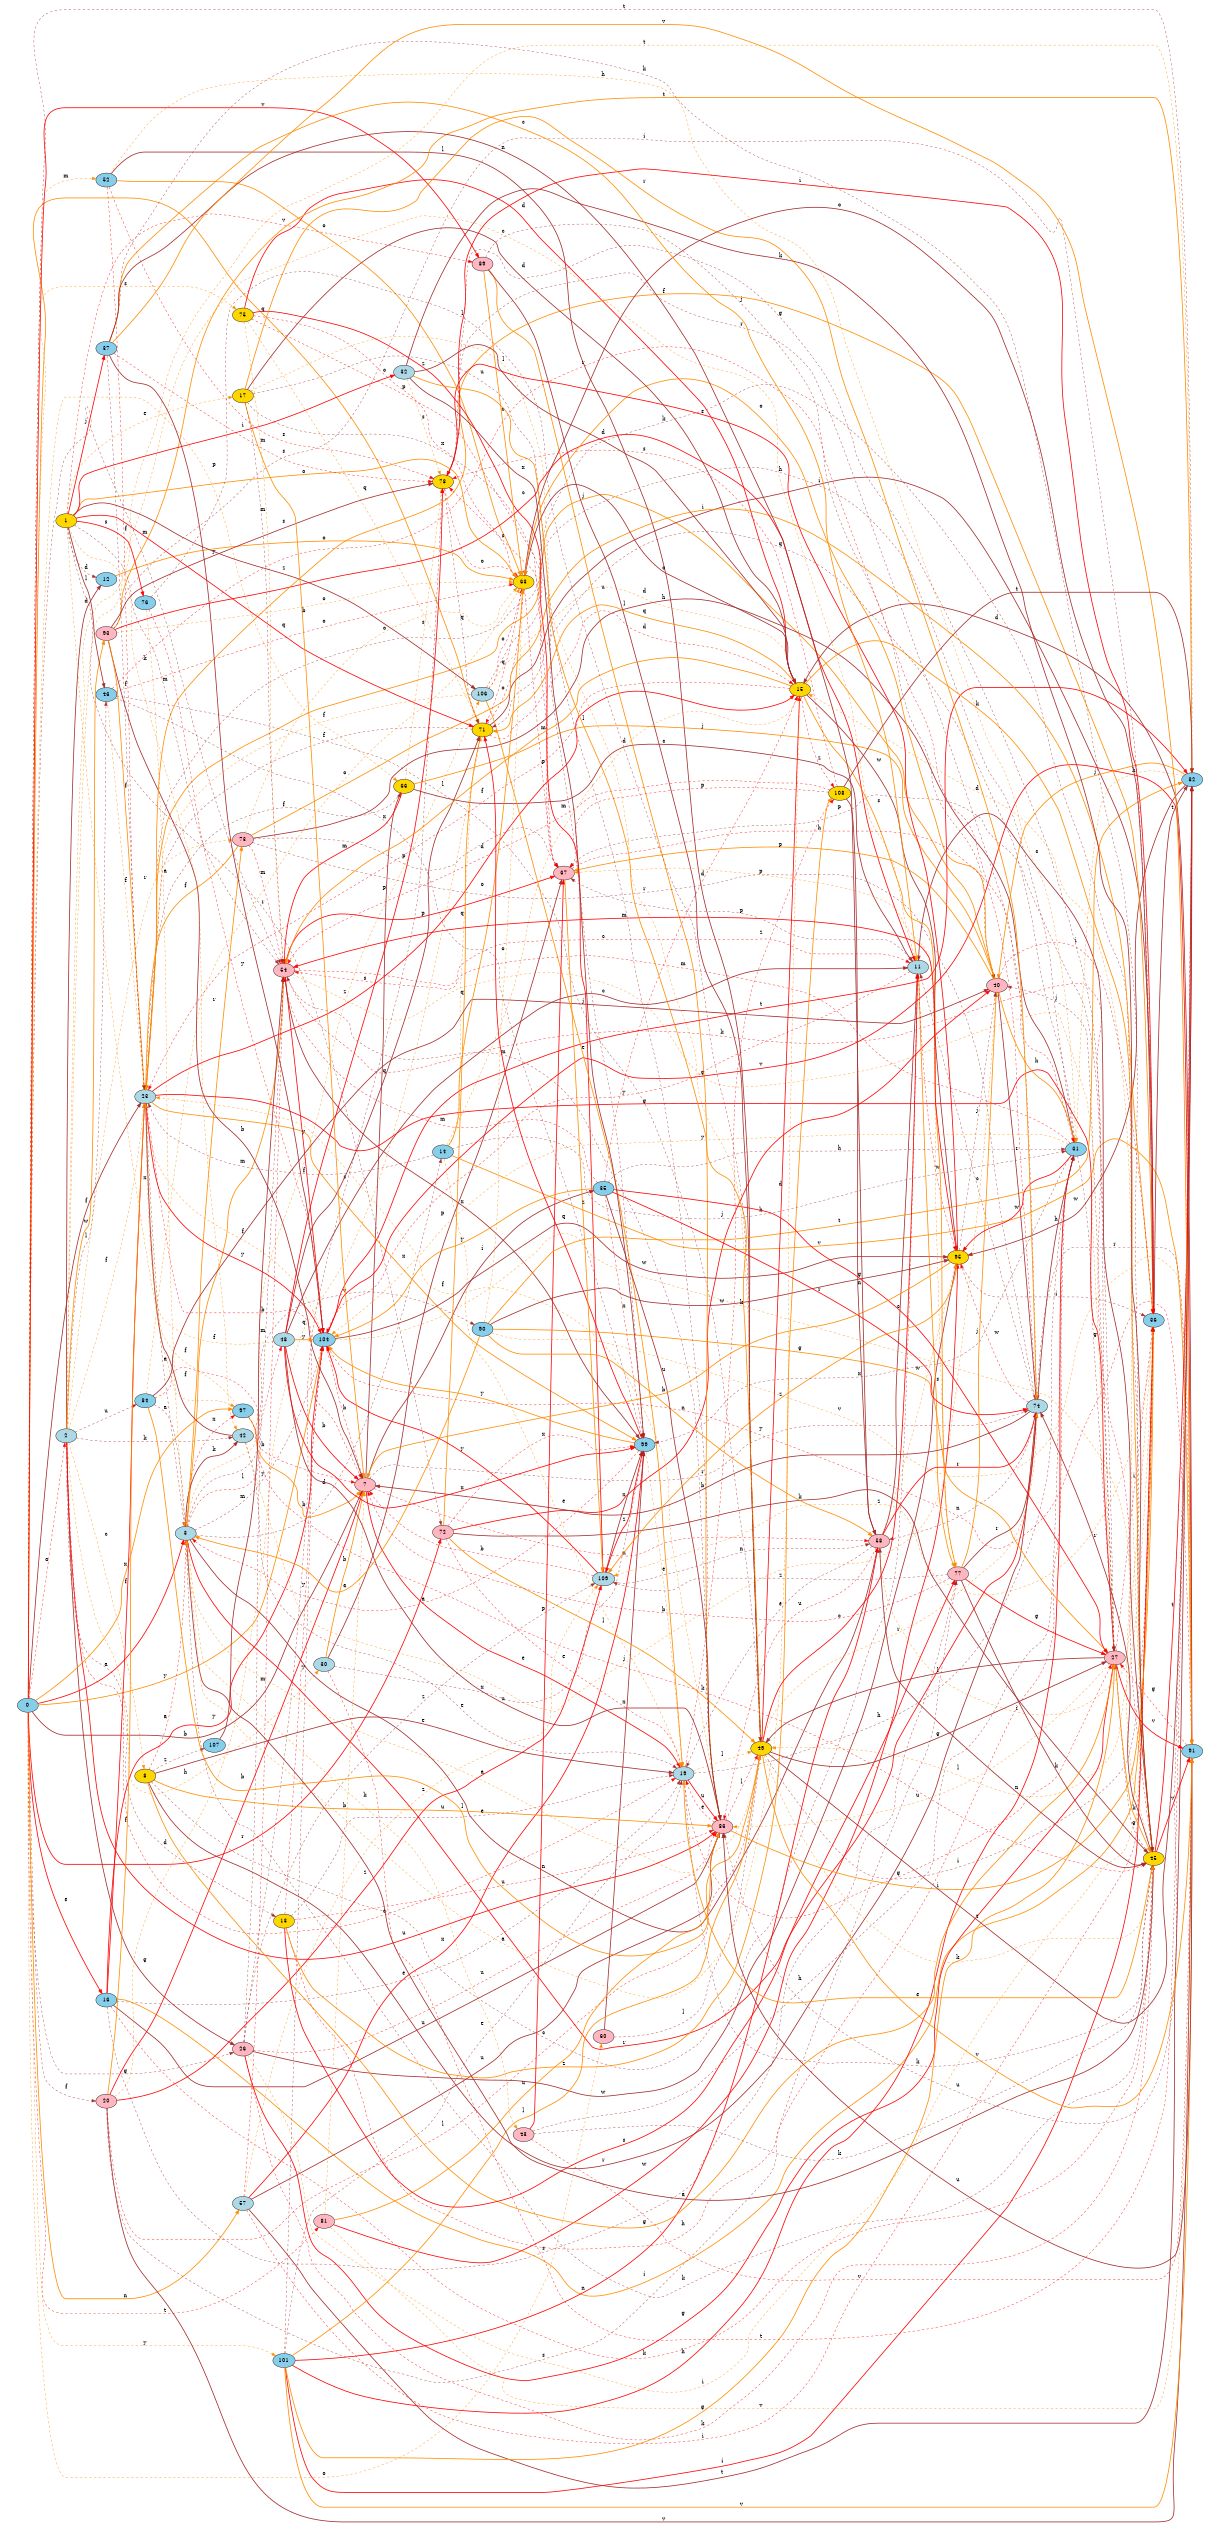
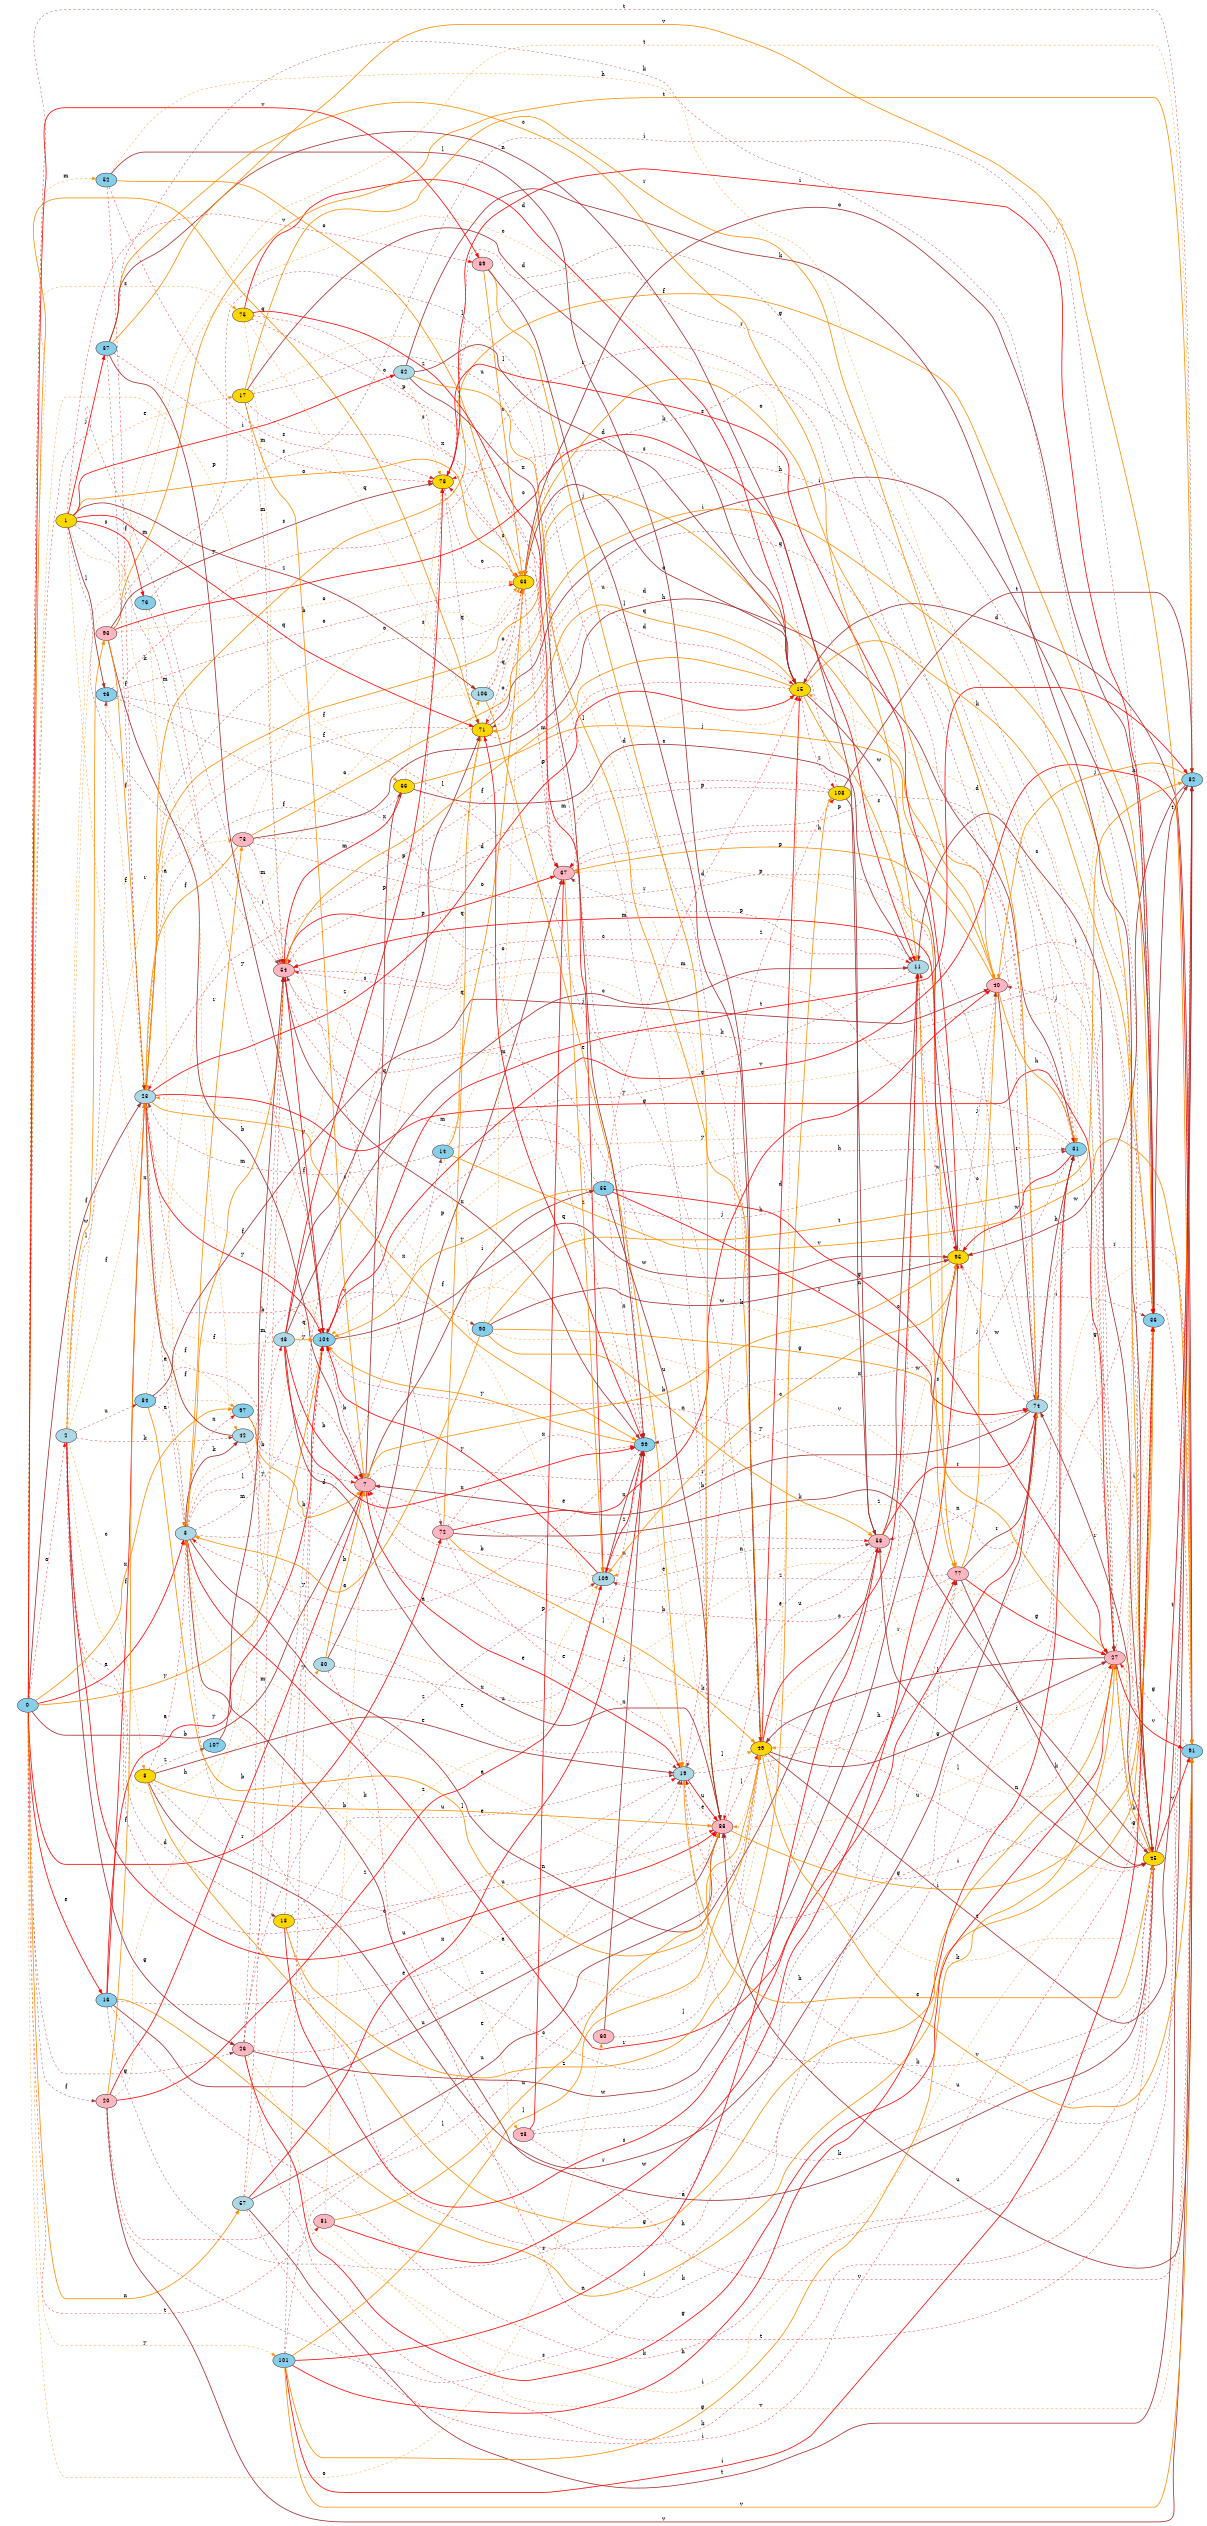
edge "89" -> "40": removed, label "j"
node "12": removed
edge "95" -> "109": label "z" -> "c"
